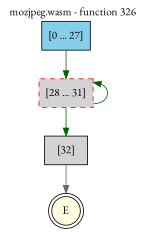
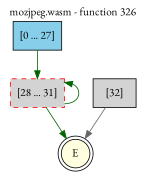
edge "[28 ... 31]" -> "[32]": now "[28 ... 31]" -> "E"
